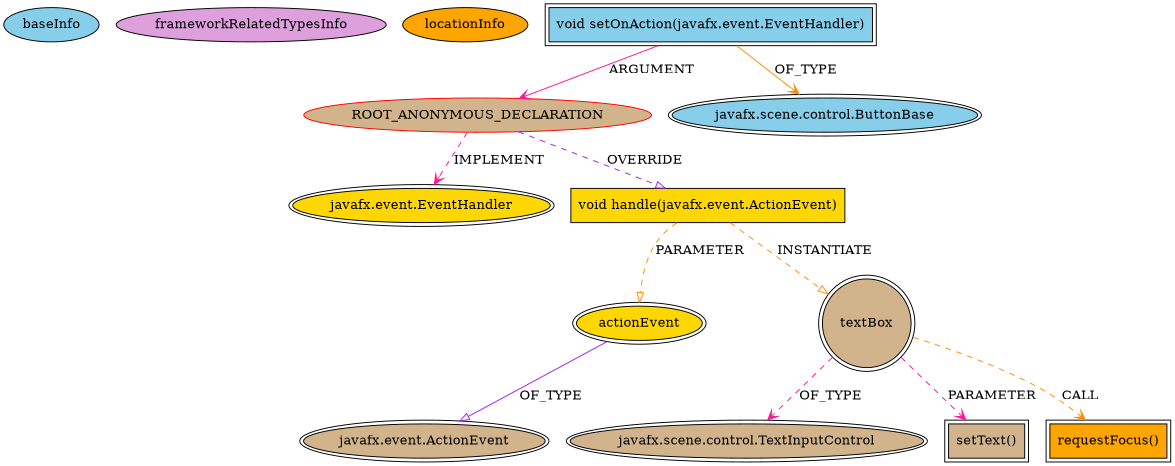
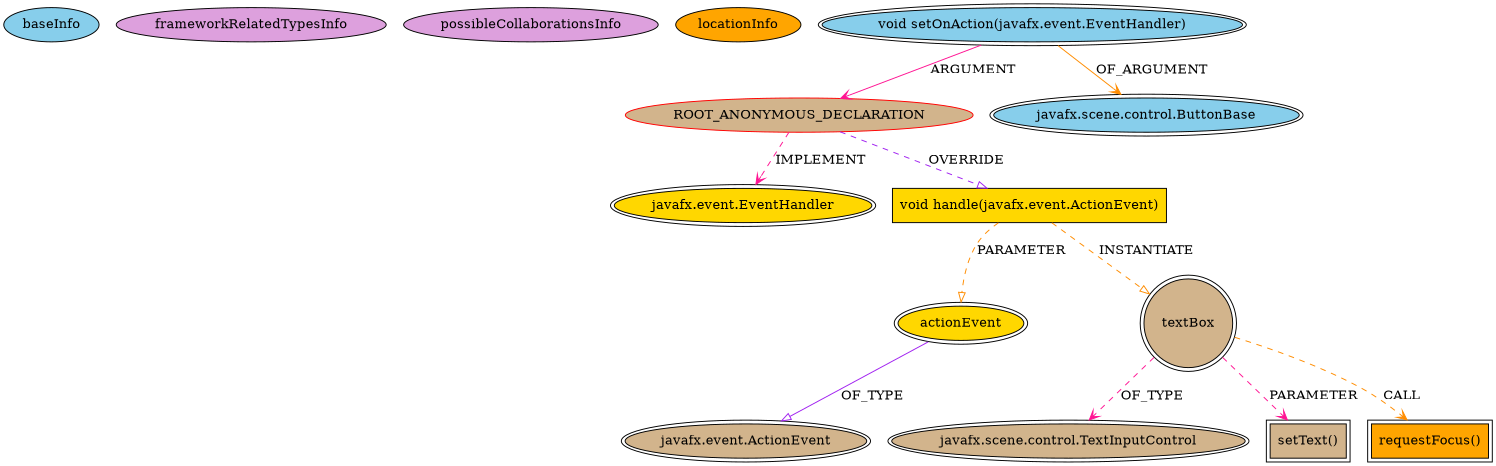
node "possibleCollaborationsInfo": added
node "void setOnAction(javafx.event.EventHandler)": shape box -> ellipse
edge "void setOnAction(javafx.event.EventHandler)" -> "javafx.scene.control.ButtonBase": label "OF_TYPE" -> "OF_ARGUMENT"
